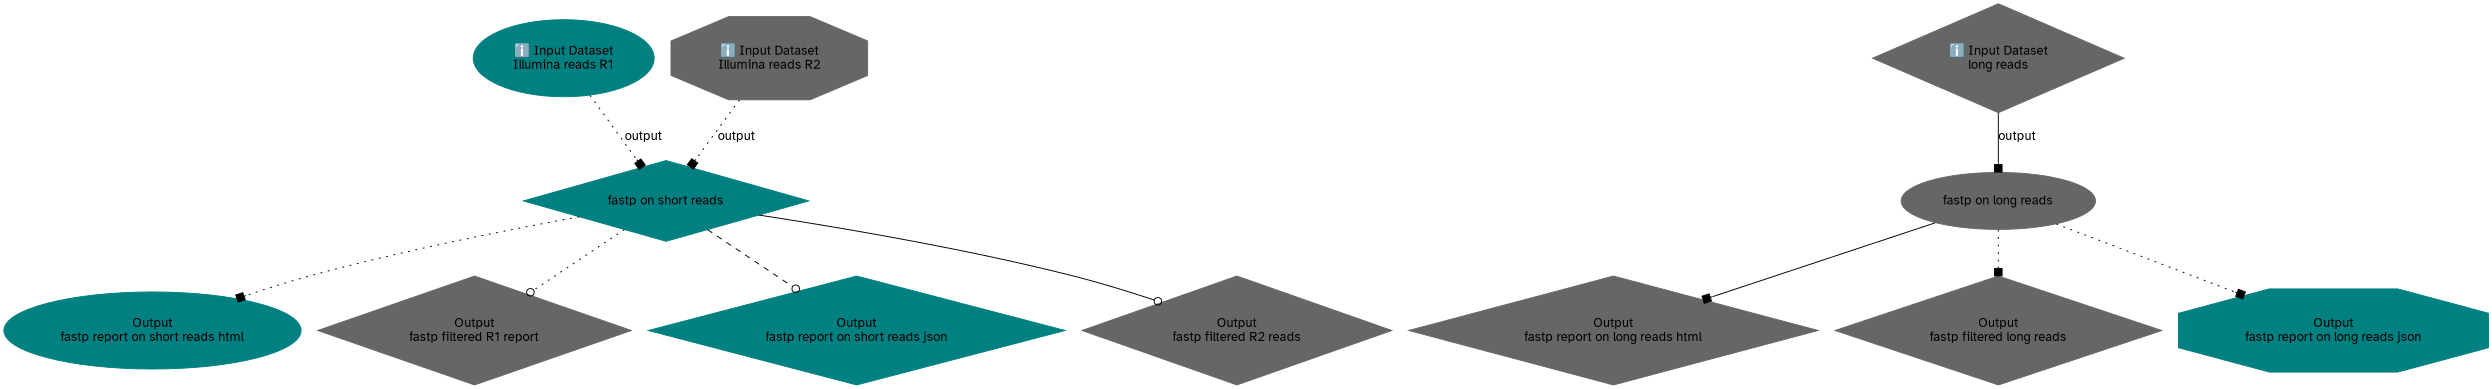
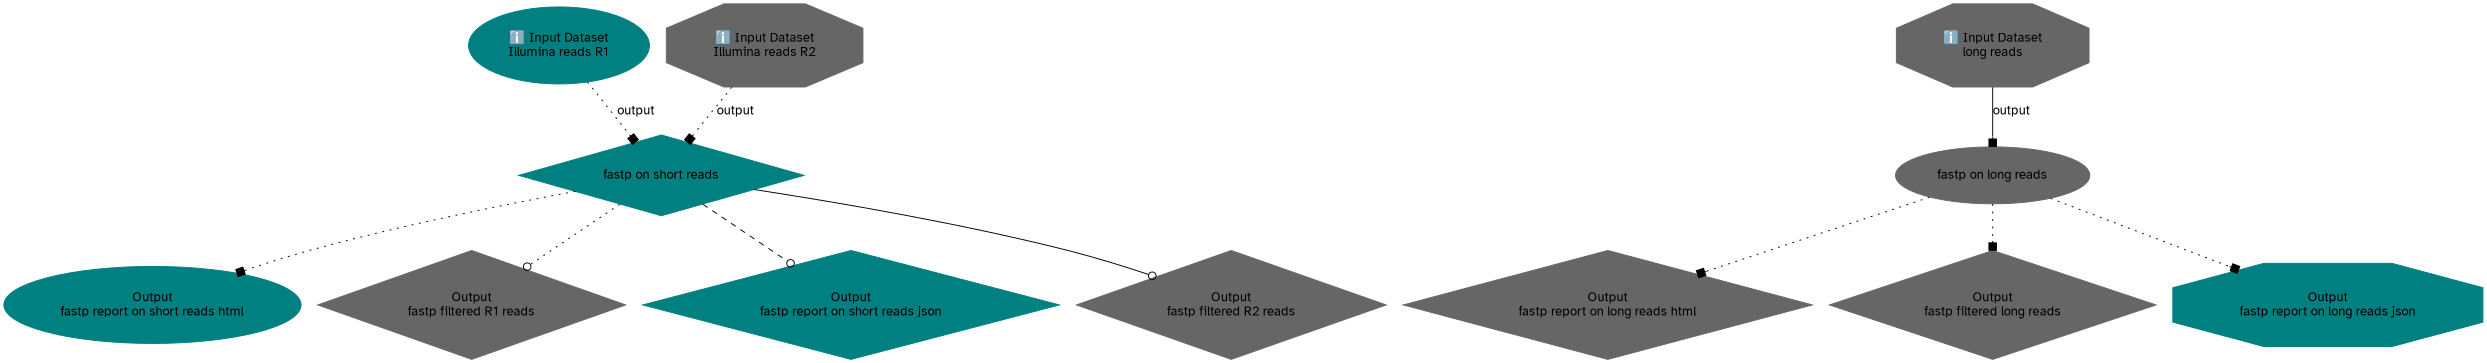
node "ℹ️ Input Dataset long reads": shape diamond -> octagon
edge "fastp on long reads" -> "Output fastp report on long reads html": style solid -> dotted
node "Output fastp filtered R1 report": label "Output fastp filtered R1 report" -> "Output fastp filtered R1 reads"
